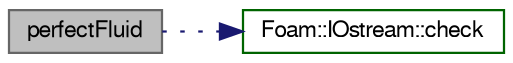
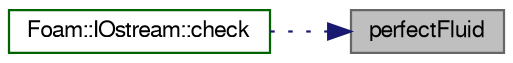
edge "perfectFluid" -> "Foam::IOstream::check": reversed
